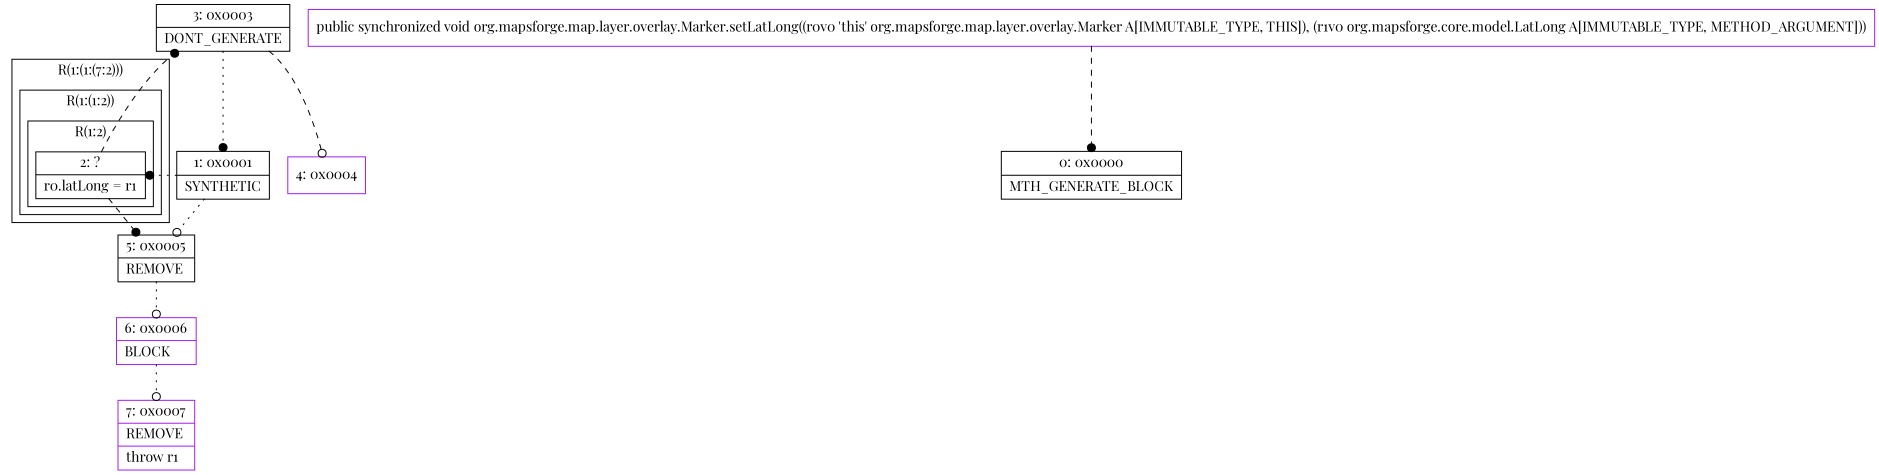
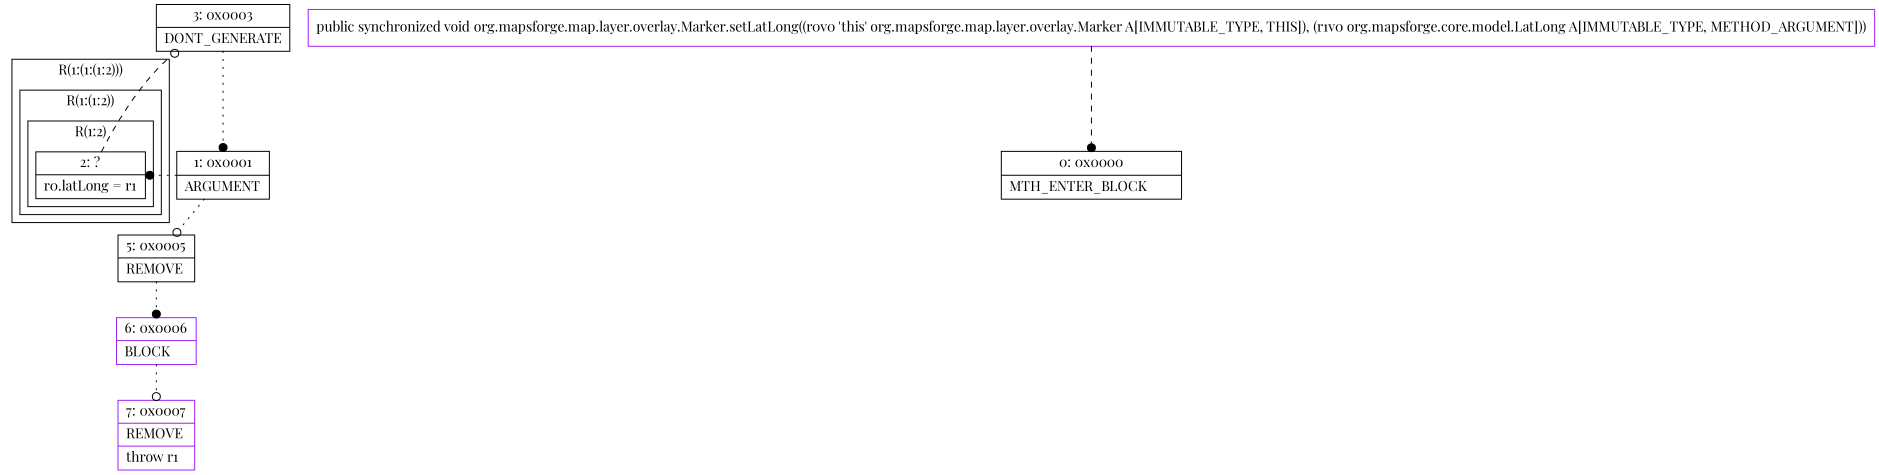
cluster "R(1:(1:(7:2)))": label "R(1:(1:(7:2)))" -> "R(1:(1:(1:2)))"
edge "2: ?" -> "3: 0x0003": arrowhead dot -> odot
node "4: 0x0004": removed
node "1: 0x0001": text "SYNTHETIC" -> "ARGUMENT"
node "0: 0x0000": text "MTH_GENERATE_BLOCK" -> "MTH_ENTER_BLOCK"
edge "2: ?" -> "5: 0x0005": removed
edge "5: 0x0005" -> "6: 0x0006": arrowhead odot -> dot
